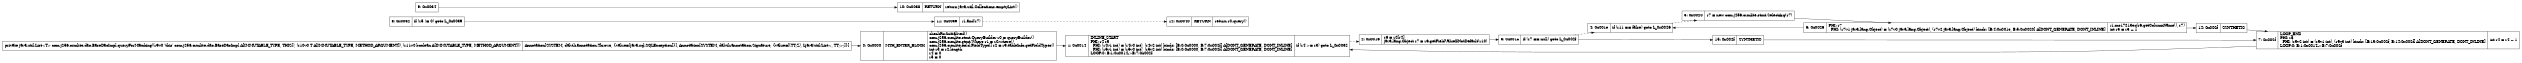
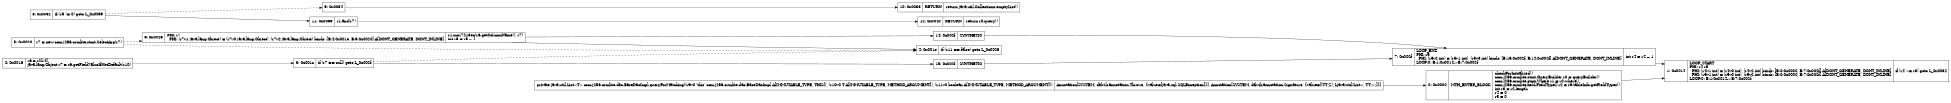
edge "8: 0x0032" -> "9: 0x0034": added
edge "5: 0x0020" -> "6: 0x0026": style solid -> dashed
edge "11: 0x0039" -> "12: 0x0040": style dashed -> solid
edge "4: 0x001e" -> "5: 0x0020": reversed
node "1: 0x0014": text "INLINE_START" -> "LOOP_START"
edge "1: 0x0014" -> "2: 0x0016": removed
